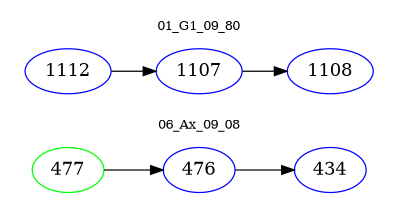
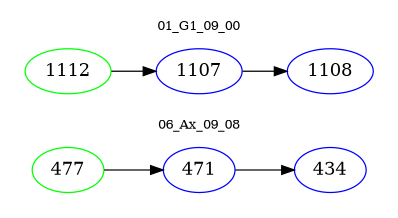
cluster "01_G1_09_80": label "01_G1_09_80" -> "01_G1_09_00"
node "1112": color blue -> green
node "476": label "476" -> "471"
